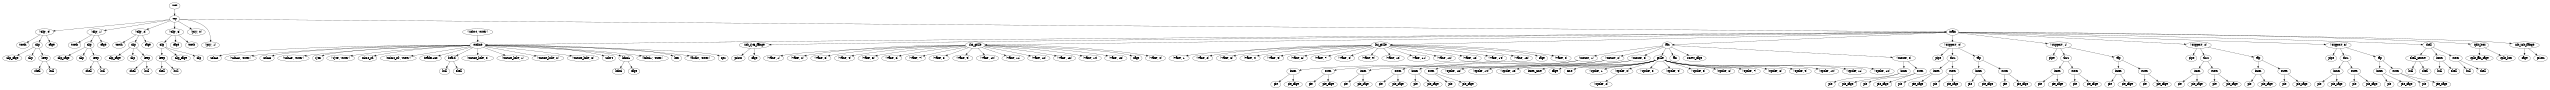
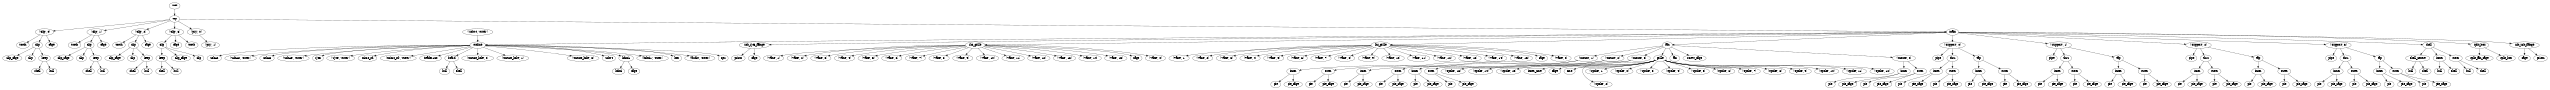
edge "top" -> "('pry', 1)": now "('pry', 0)" -> "('pry', 1)"
node "('mount_hole', 2)": removed
edge "('spoke', 0)" -> "('spoke', 2)": now "grille" -> "('spoke', 2)"
